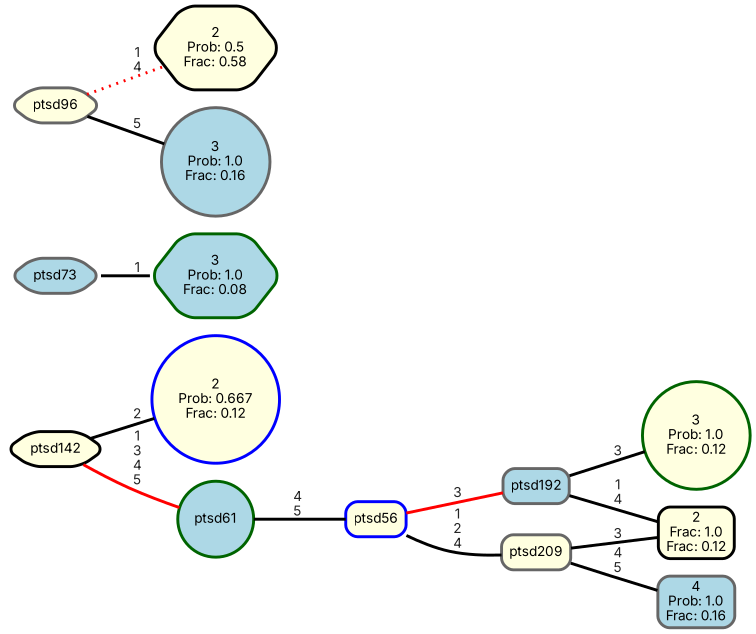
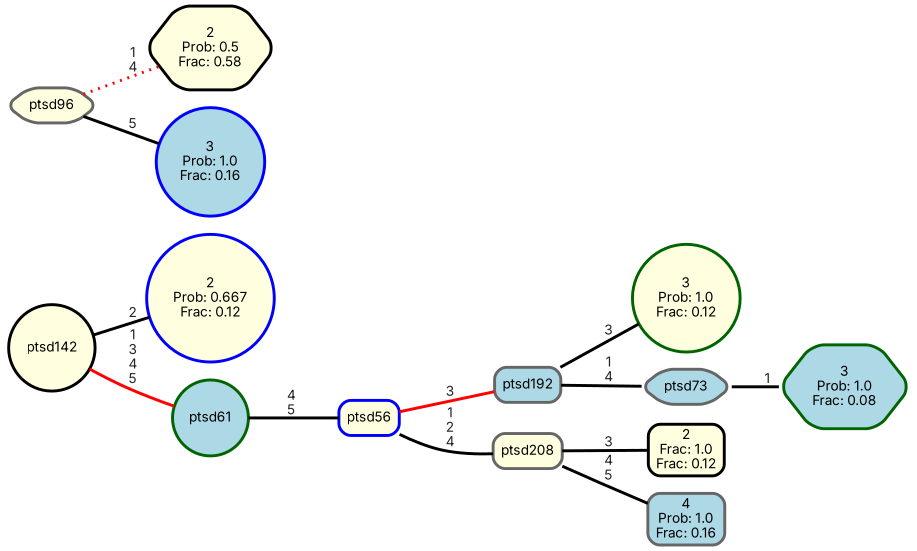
node "3 Prob: 1.0 Frac: 0.16": color gray40 -> blue
node "ptsd142": shape hexagon -> circle
edge "ptsd192" -- "2 Frac: 1.0 Frac: 0.12": now "ptsd192" -- "ptsd73"
node "ptsd209": label "ptsd209" -> "ptsd208"
